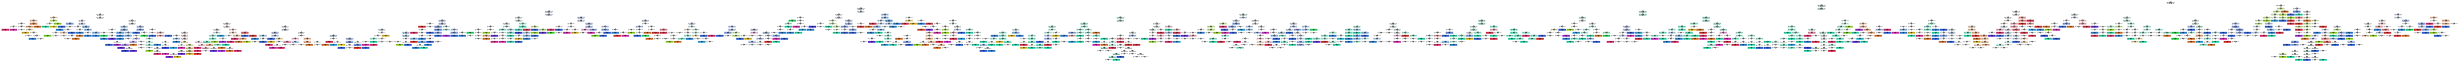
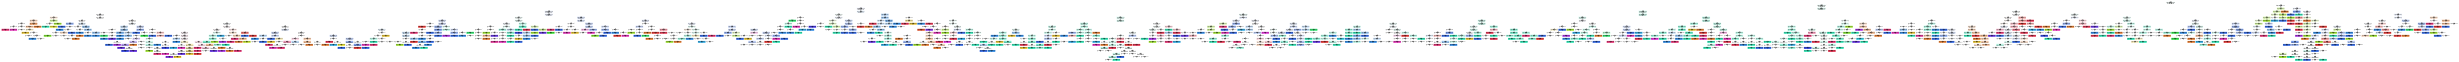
node "gini = 0.64": removed
